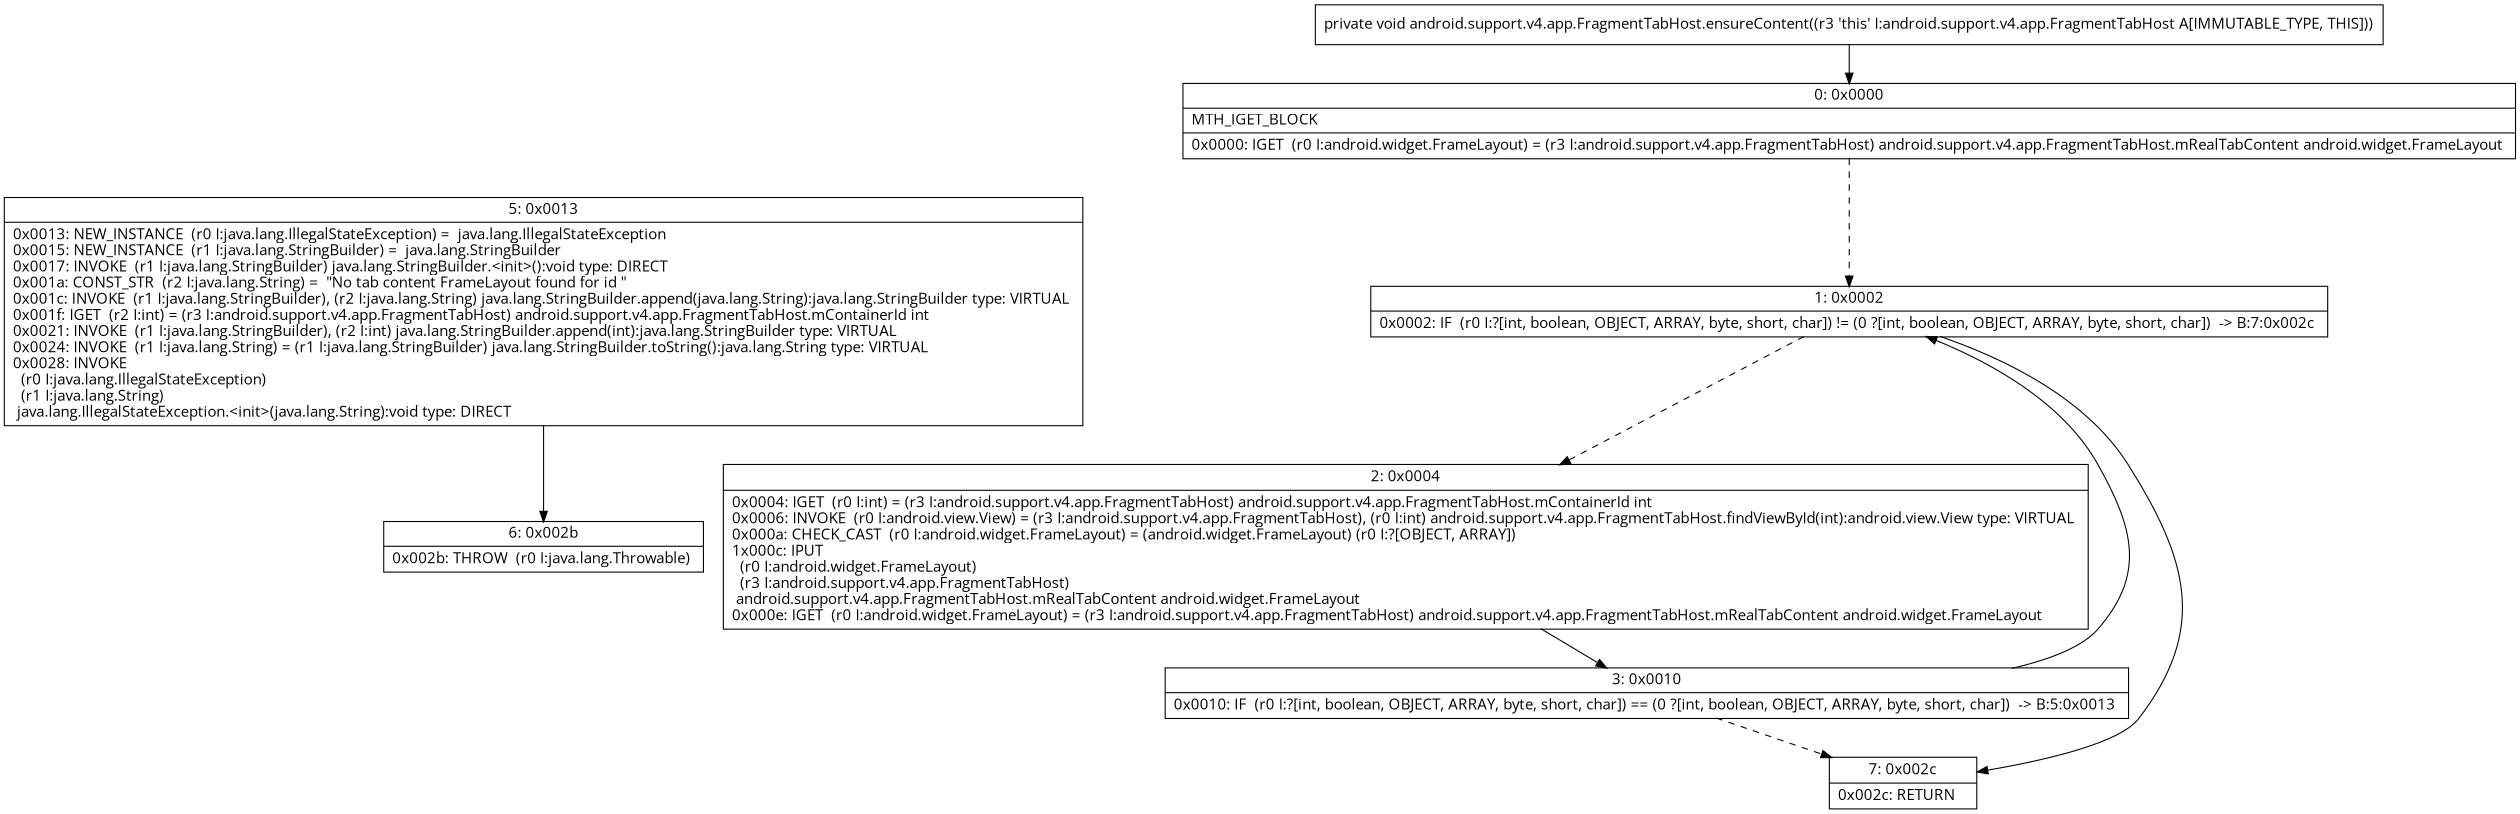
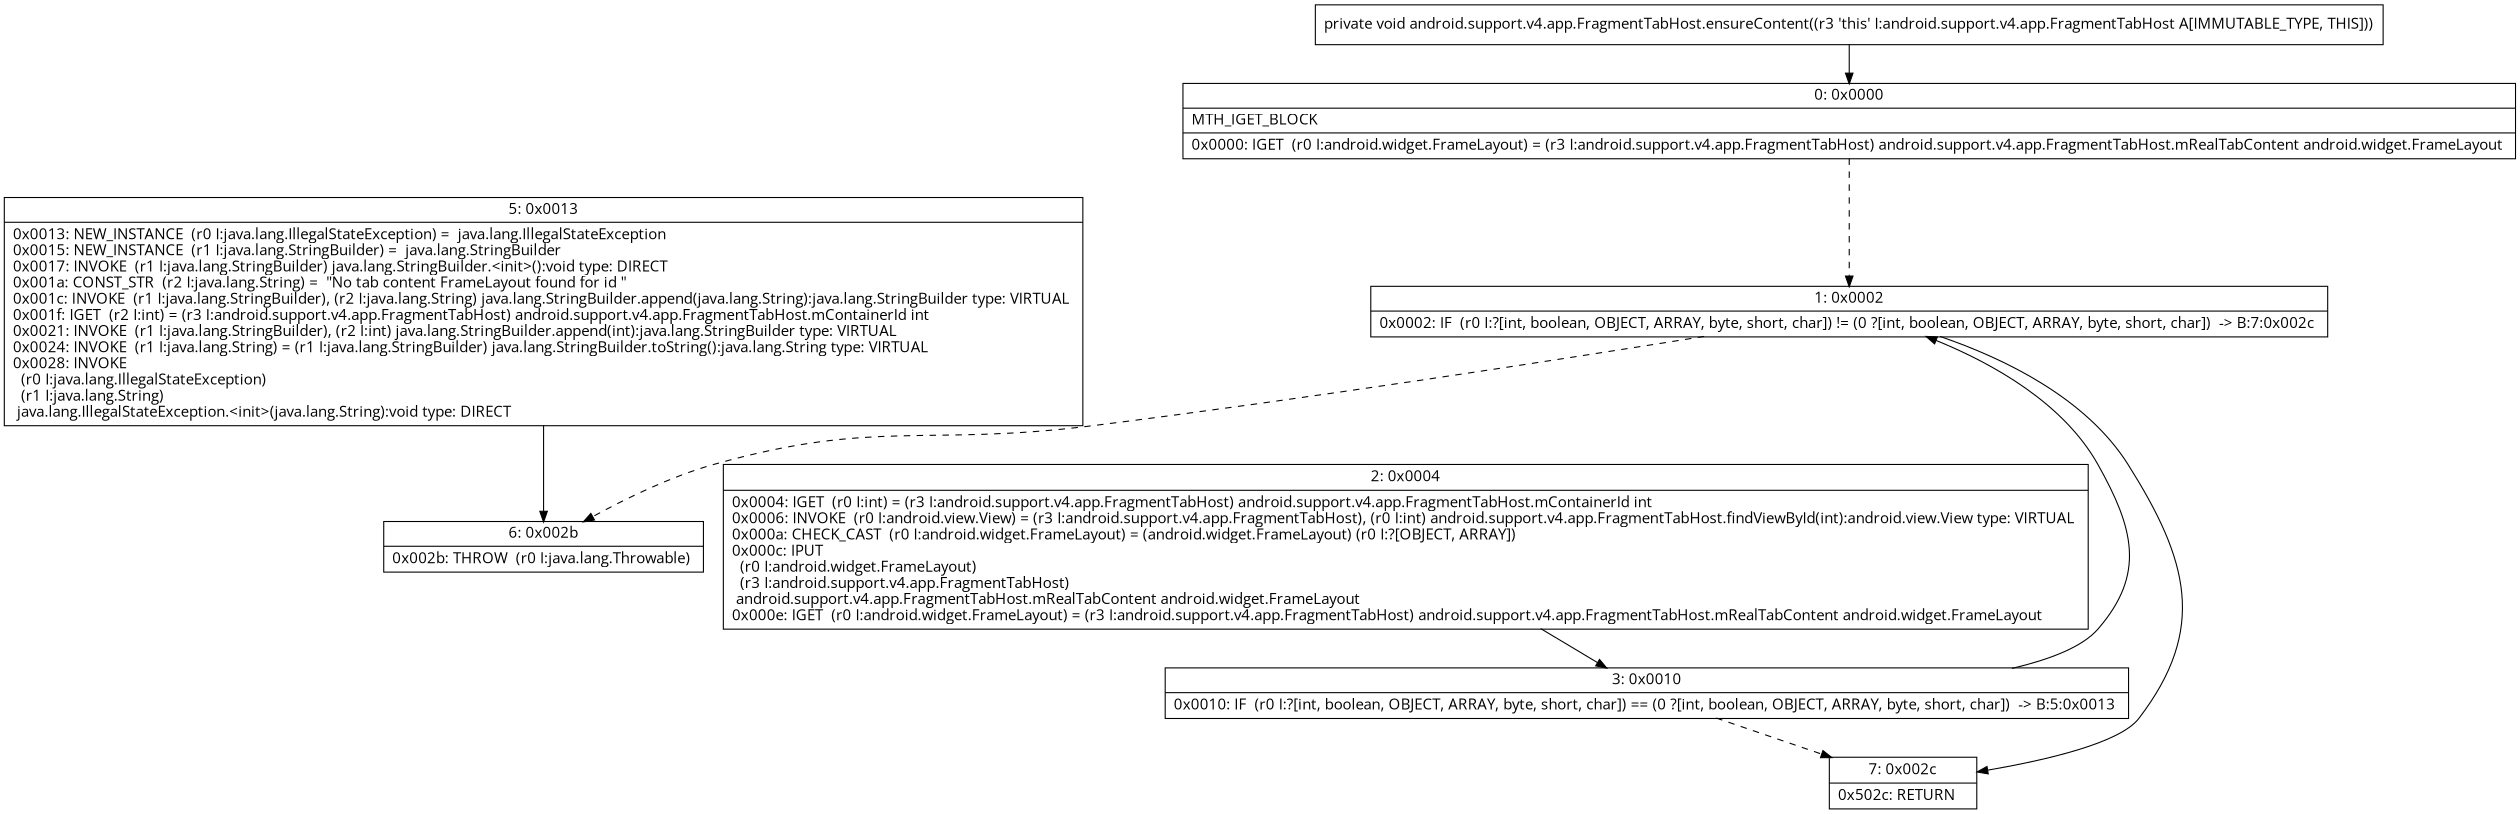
edge "1: 0x0002" -> "2: 0x0004": now "1: 0x0002" -> "6: 0x002b"
node "2: 0x0004": text "1x000c: IPUT" -> "0x000c: IPUT"
node "7: 0x002c": text "0x002c: RETURN" -> "0x502c: RETURN"
